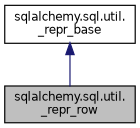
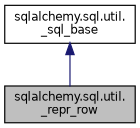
node "sqlalchemy.sql.util. _repr_base": label "sqlalchemy.sql.util. _repr_base" -> "sqlalchemy.sql.util. _sql_base"
